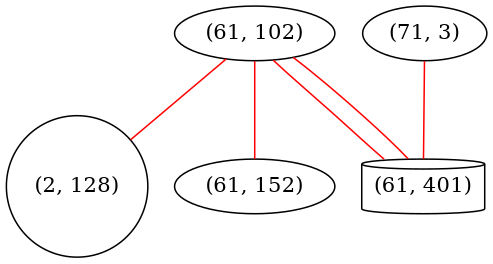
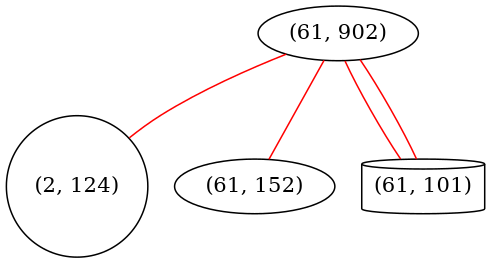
node "(61, 102)": label "(61, 102)" -> "(61, 902)"
node "(71, 3)": removed
node "(2, 128)": label "(2, 128)" -> "(2, 124)"
node "(61, 401)": label "(61, 401)" -> "(61, 101)"
